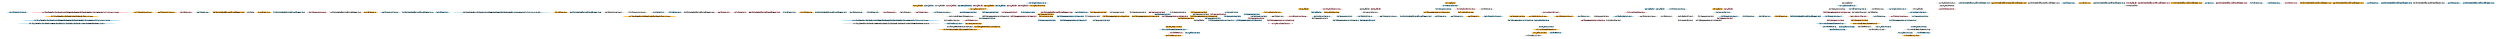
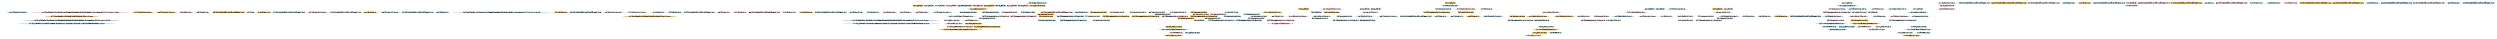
node "[602/603]  call void @_ZdaPv(i8* %126) #11, !dbg !1672": fillcolor skyblue -> lightpink
